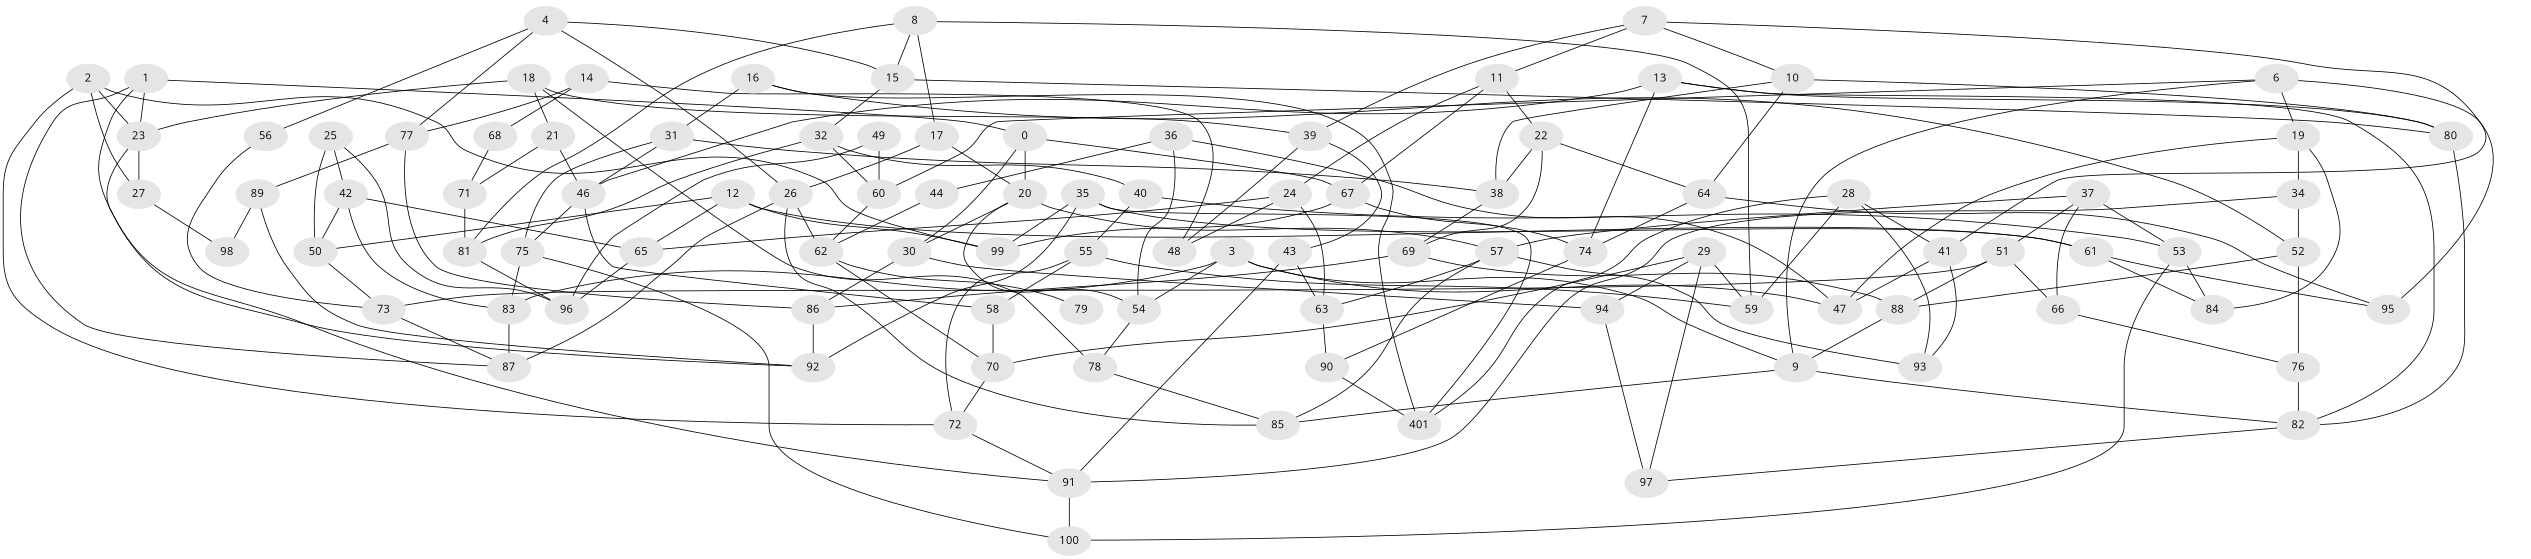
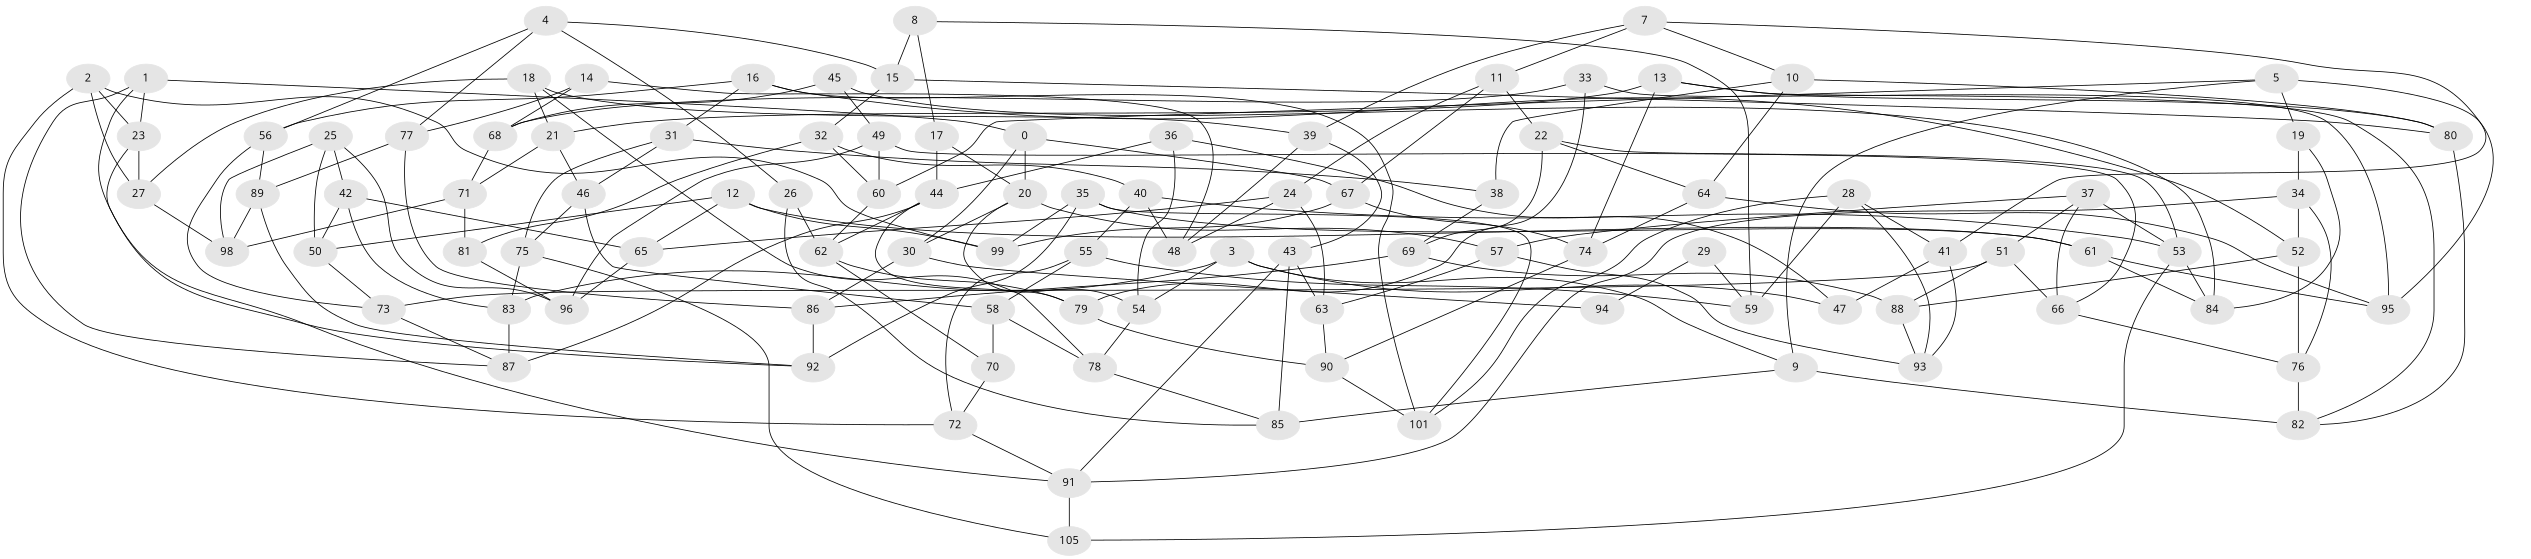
node "45": added
node "33": added
node "6": label "6" -> "5"
edge "8" -- "81": removed
edge "16" -- "56": added
edge "18" -- "23": now "18" -- "27"
edge "13" -- "46": now "13" -- "21"
edge "49" -- "66": added
edge "22" -- "38": now "22" -- "53"
edge "17" -- "26": now "17" -- "44"
edge "56" -- "89": added
edge "25" -- "98": added
edge "19" -- "47": removed
edge "71" -- "98": added
edge "40" -- "48": added
edge "44" -- "79": added
edge "34" -- "76": added
edge "26" -- "87": now "44" -- "87"
edge "29" -- "70": removed
edge "58" -- "78": added
edge "88" -- "9": now "88" -- "93"
edge "57" -- "85": now "43" -- "85"
edge "79" -- "90": added
node "401": label "401" -> "101"
node "97": removed
node "100": label "100" -> "105"
